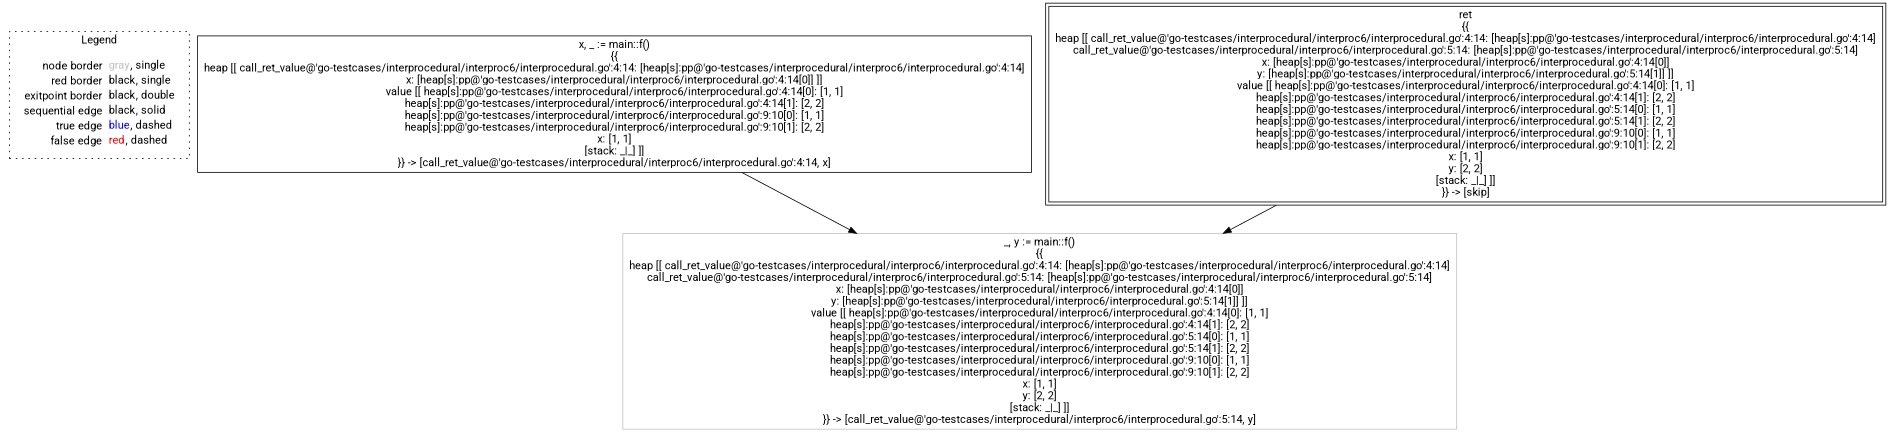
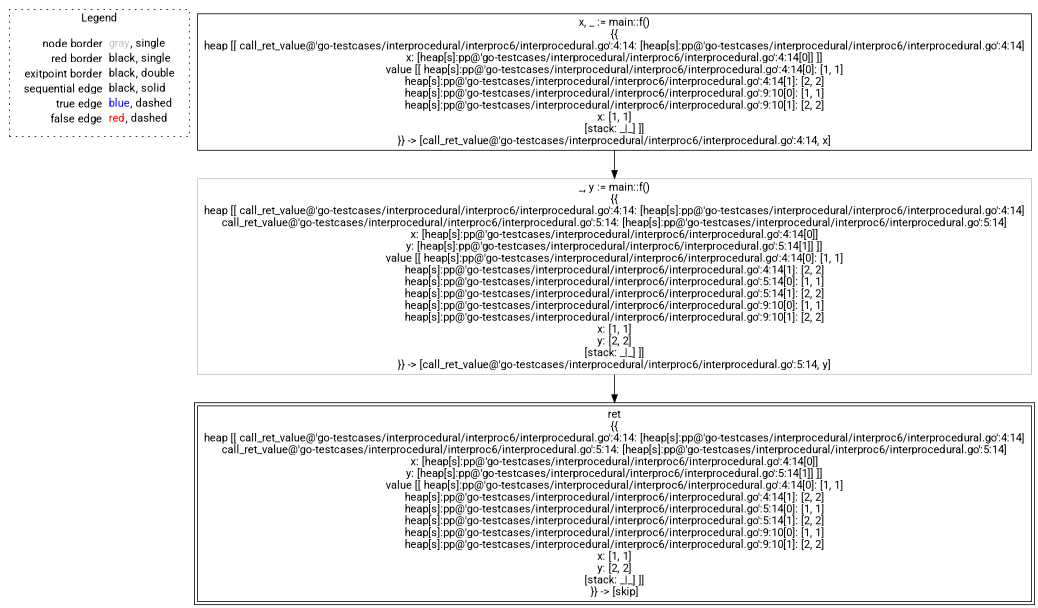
edge "ret" -> "_, y := main::f()": reversed
